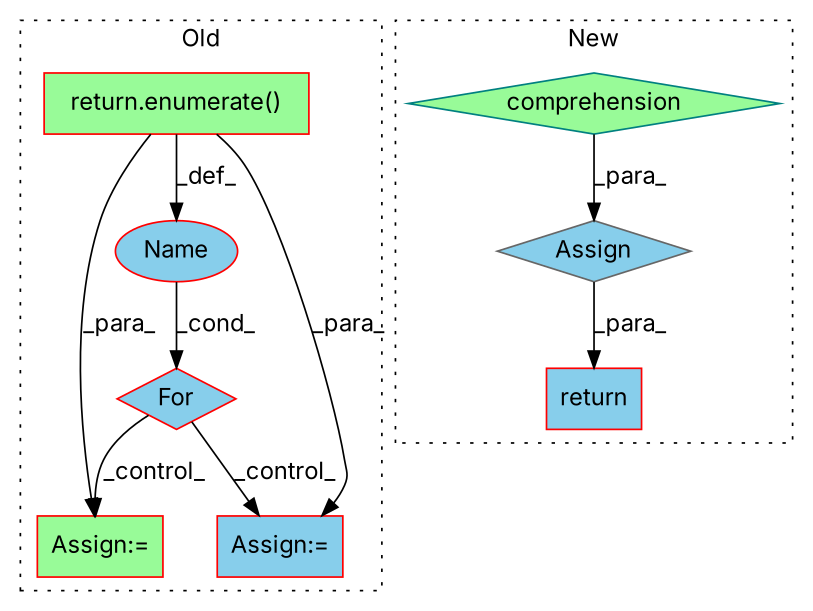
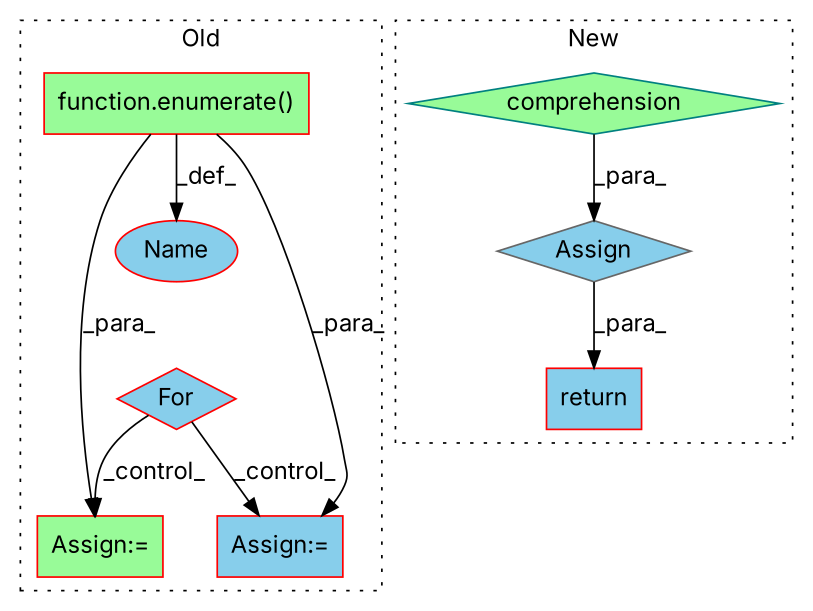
node "return.enumerate()": label "return.enumerate()" -> "function.enumerate()"
edge "Name" -> "For": removed, label "_cond_"
